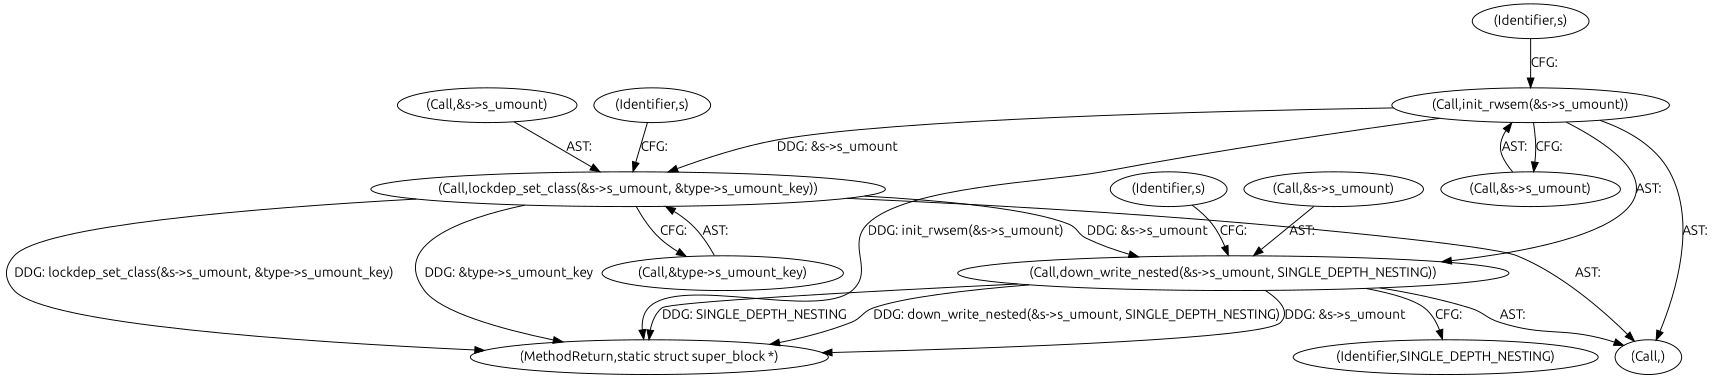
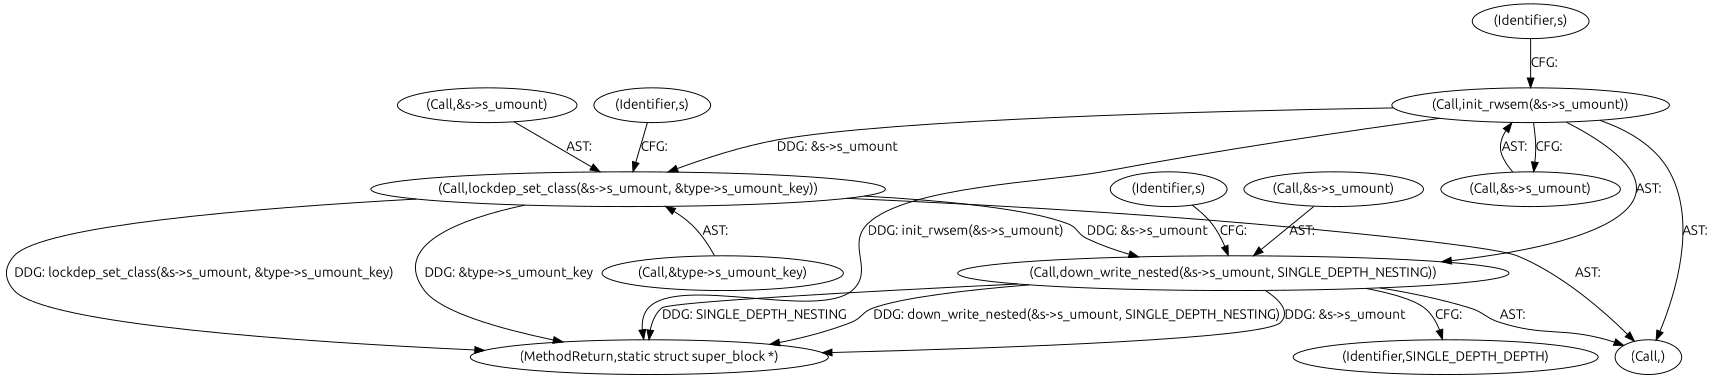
edge "(Call,lockdep_set_class(&s->s_umount, &type->s_umount_key))" -> "(Call,&type->s_umount_key)": removed, label "CFG:"
node "(Identifier,SINGLE_DEPTH_NESTING)": label "(Identifier,SINGLE_DEPTH_NESTING)" -> "(Identifier,SINGLE_DEPTH_DEPTH)"
